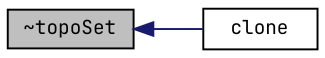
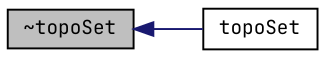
node "clone": label "clone" -> "topoSet"
